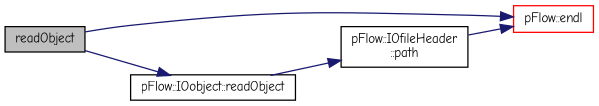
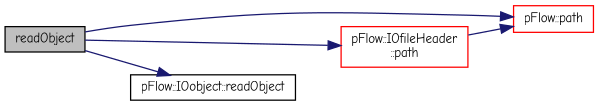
node "pFlow::endl": label "pFlow::endl" -> "pFlow::path"
node "pFlow::IOfileHeader ::path": color black -> red
edge "pFlow::IOobject::readObject" -> "pFlow::IOfileHeader ::path": now "readObject" -> "pFlow::IOfileHeader ::path"
